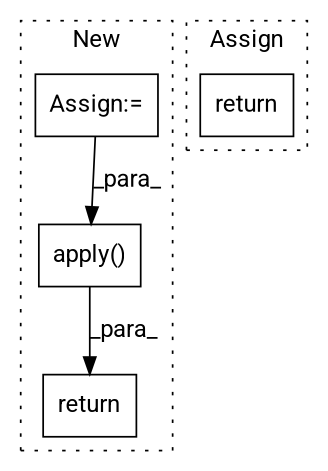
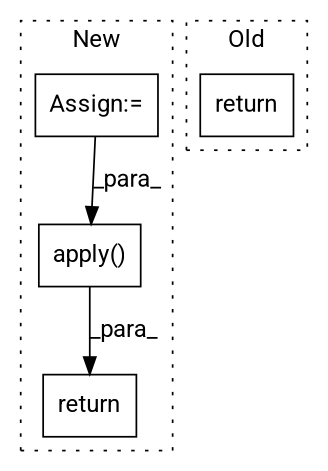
cluster "Assign": label "Assign" -> "Old"
